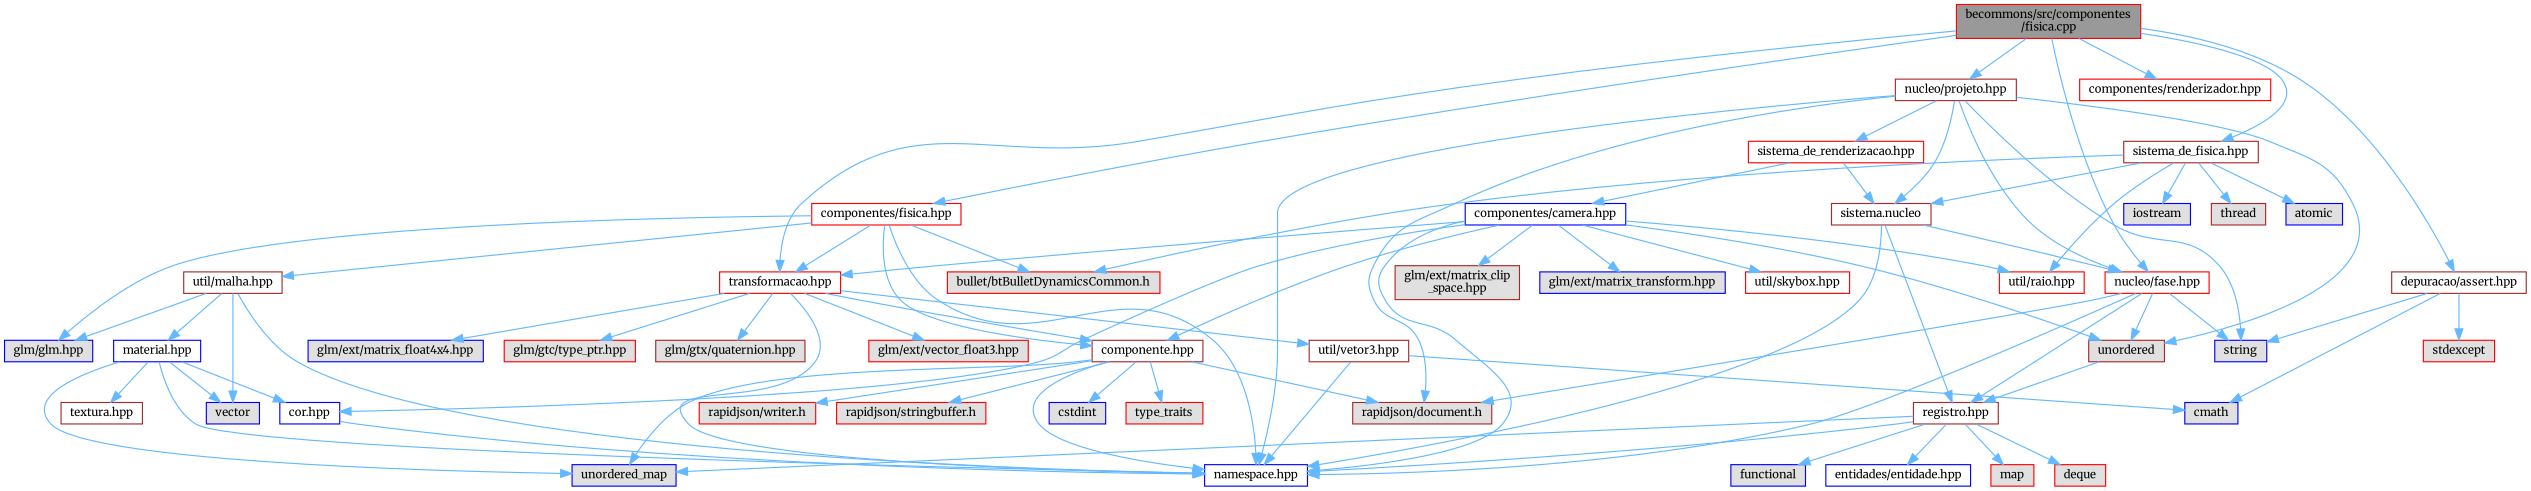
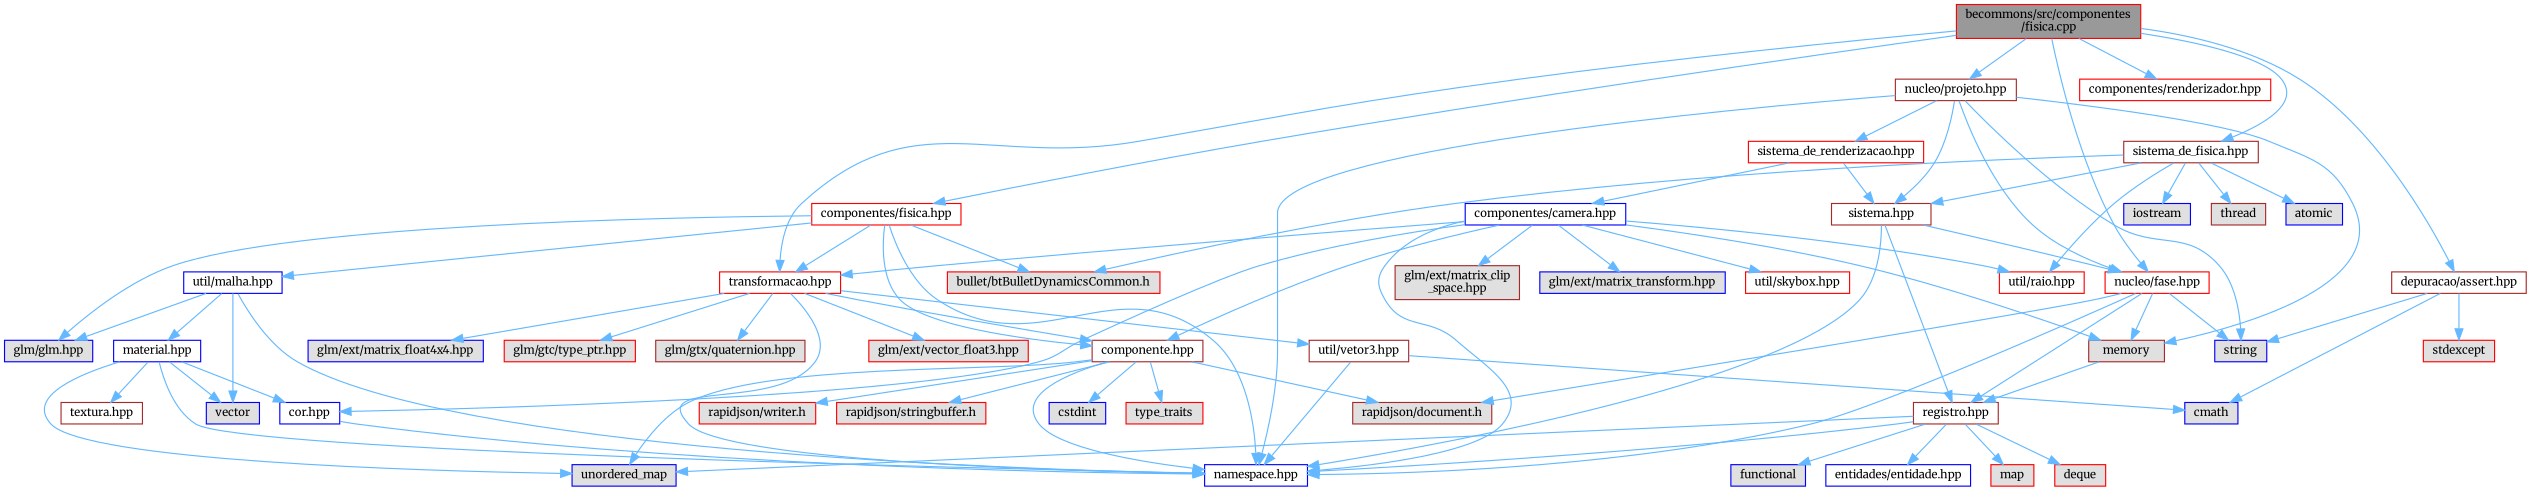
edge "nucleo/projeto.hpp" -> "rapidjson/document.h": removed
node "sistema.nucleo": label "sistema.nucleo" -> "sistema.hpp"
node "util/malha.hpp": color brown -> blue
node "unordered": label "unordered" -> "memory"
